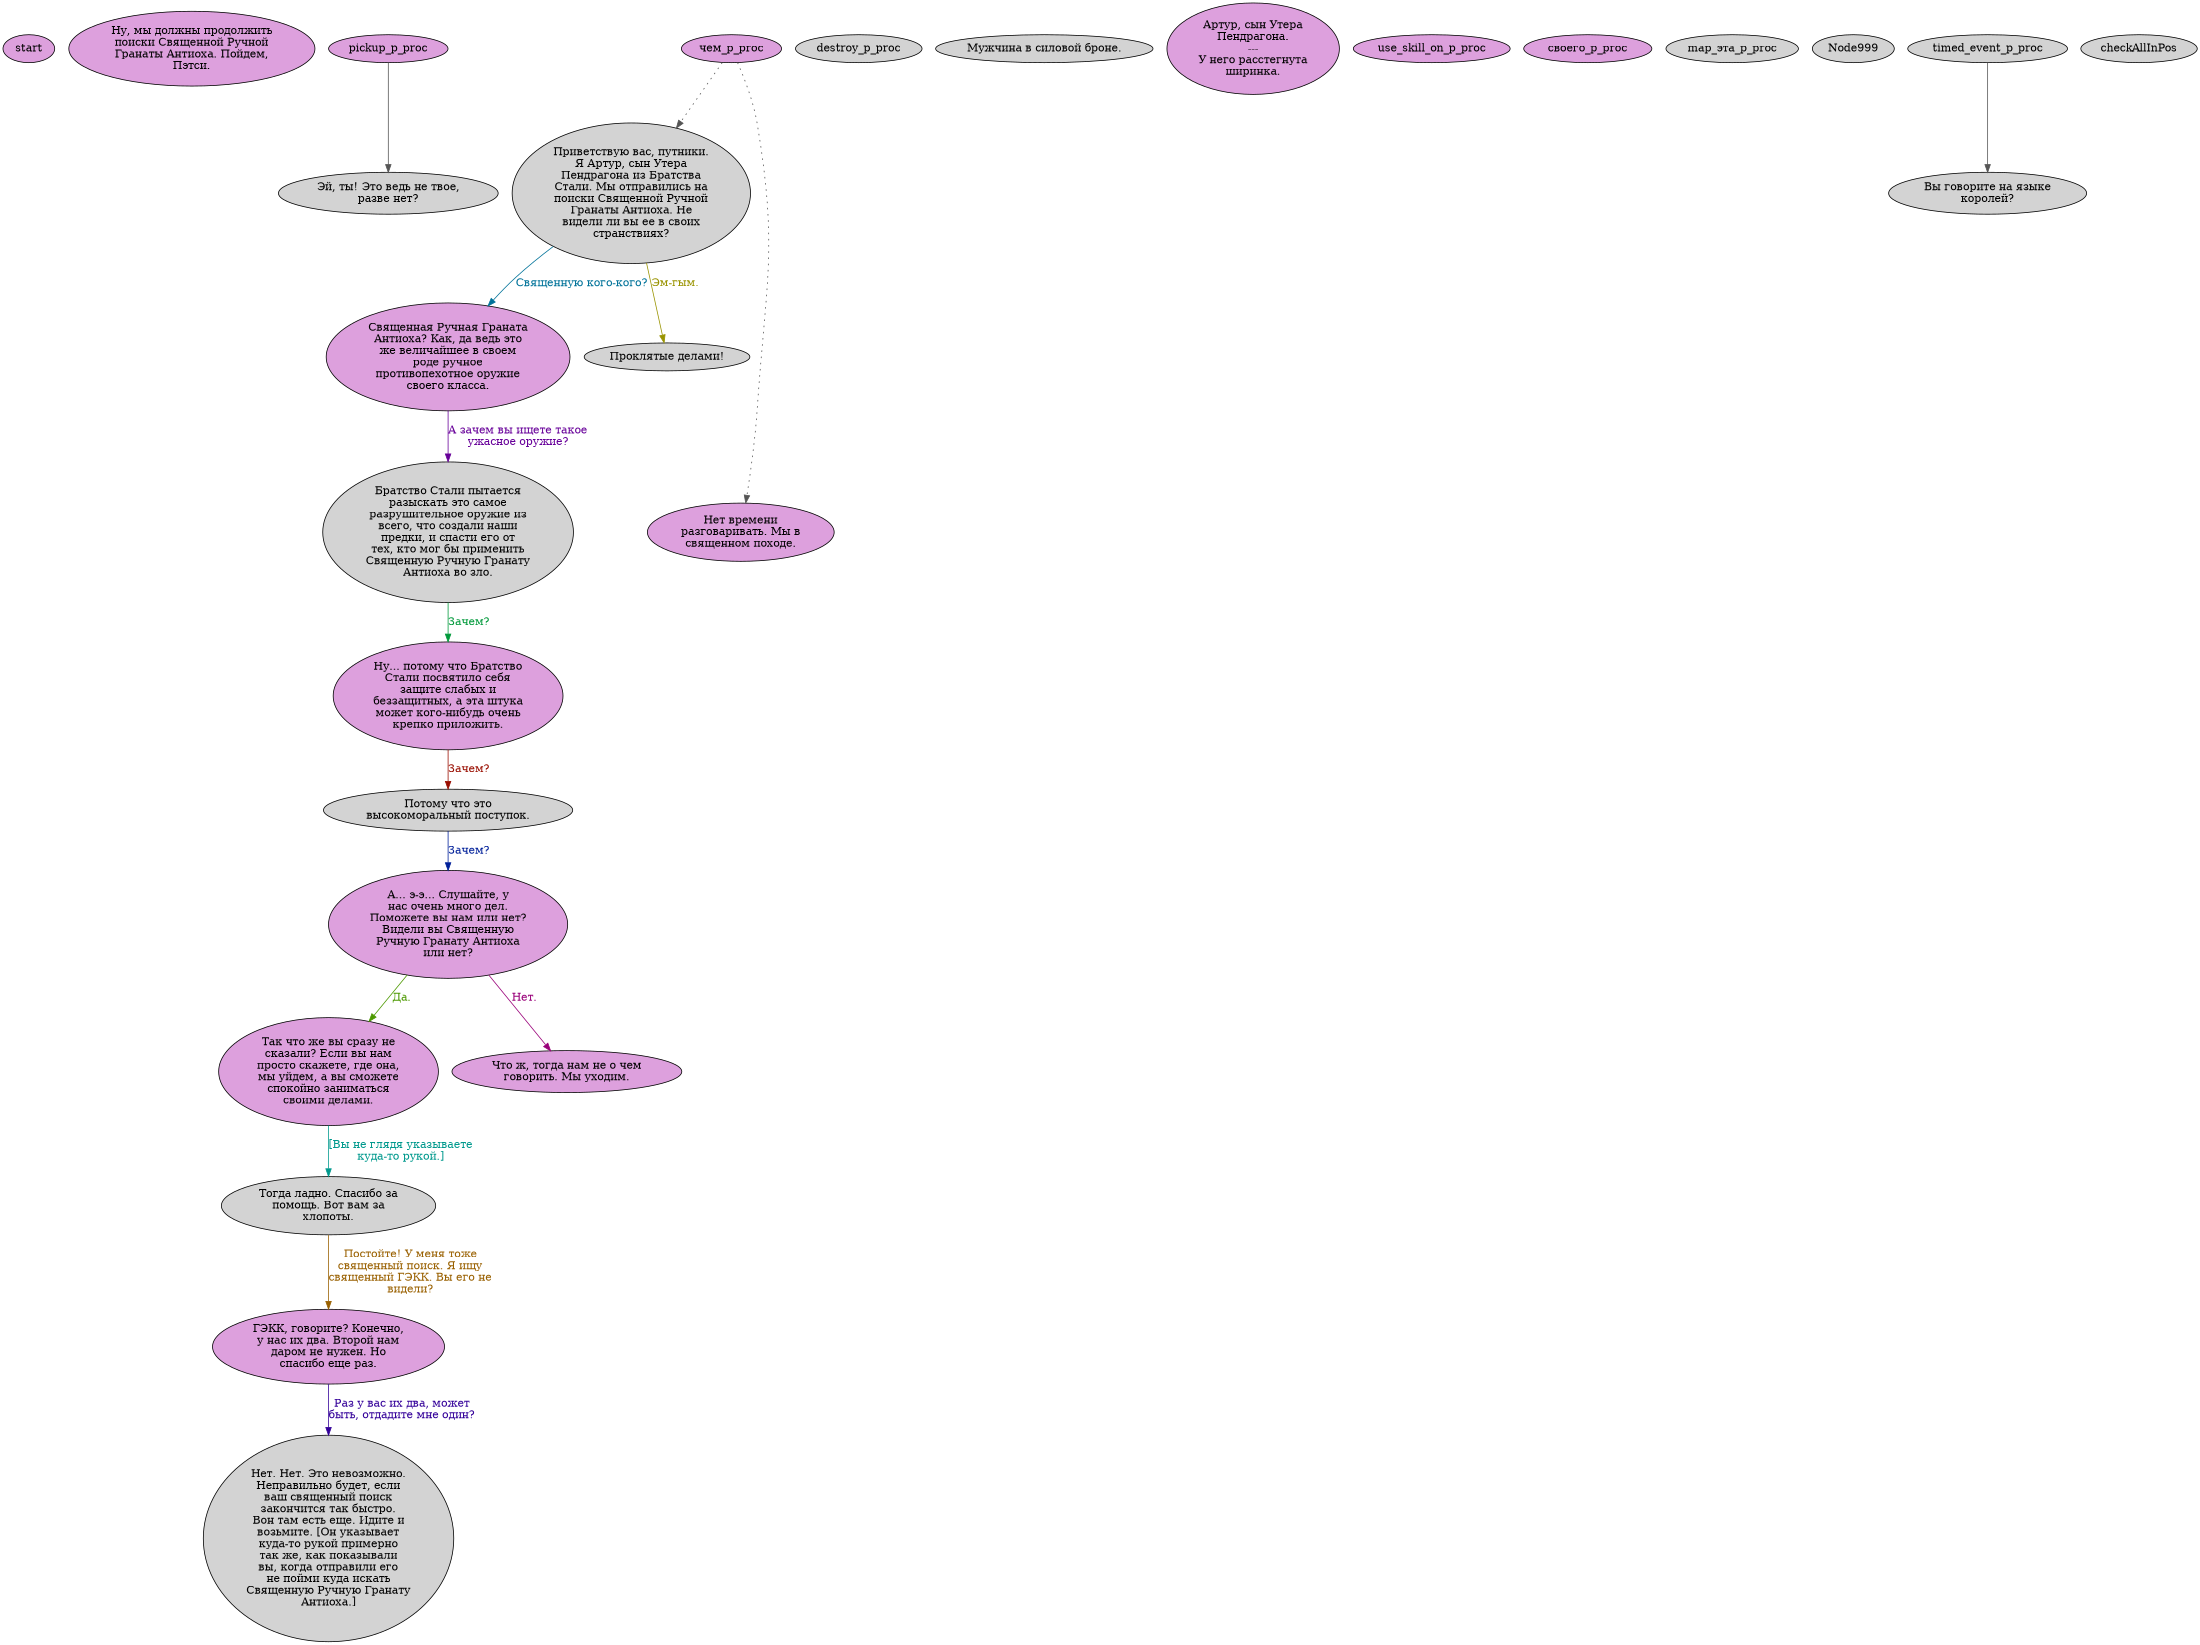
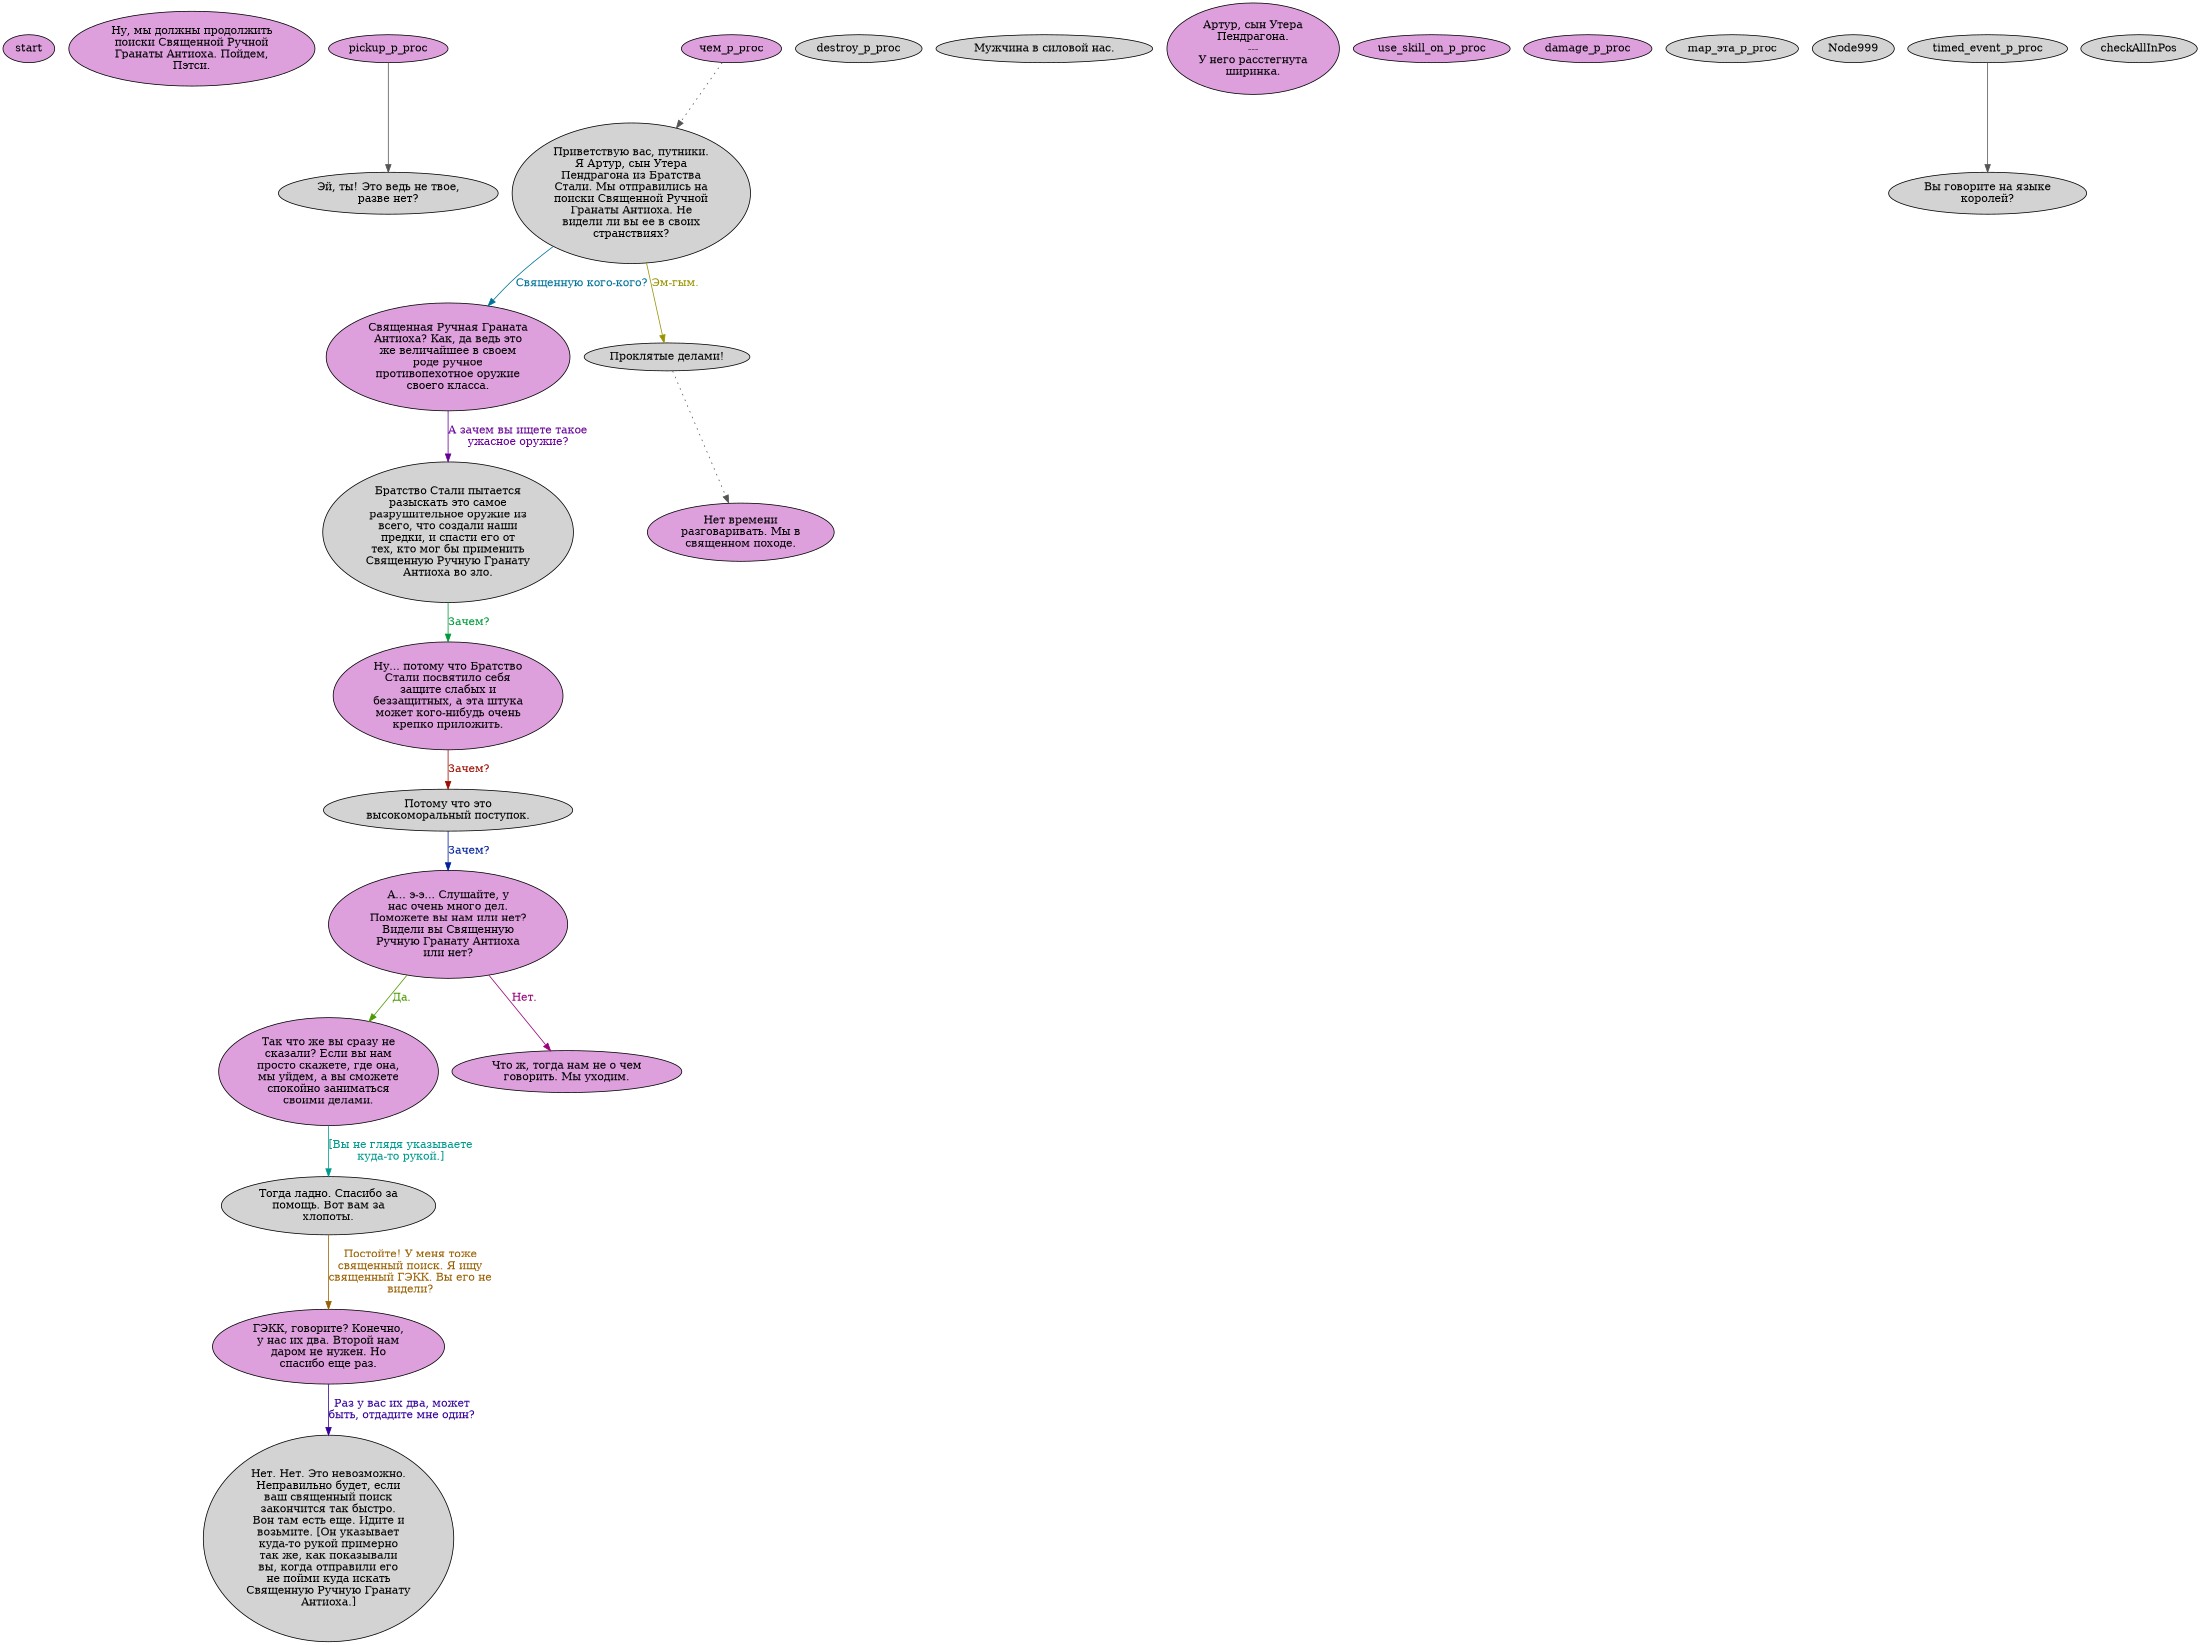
node "Мужчина в силовой броне.": label "Мужчина в силовой броне." -> "Мужчина в силовой нас."
node "своего_p_proc": label "своего_p_proc" -> "damage_p_proc"
edge "чем_p_proc" -> "Нет времени разговаривать. Мы в священном походе.": now "Проклятые делами!" -> "Нет времени разговаривать. Мы в священном походе."
